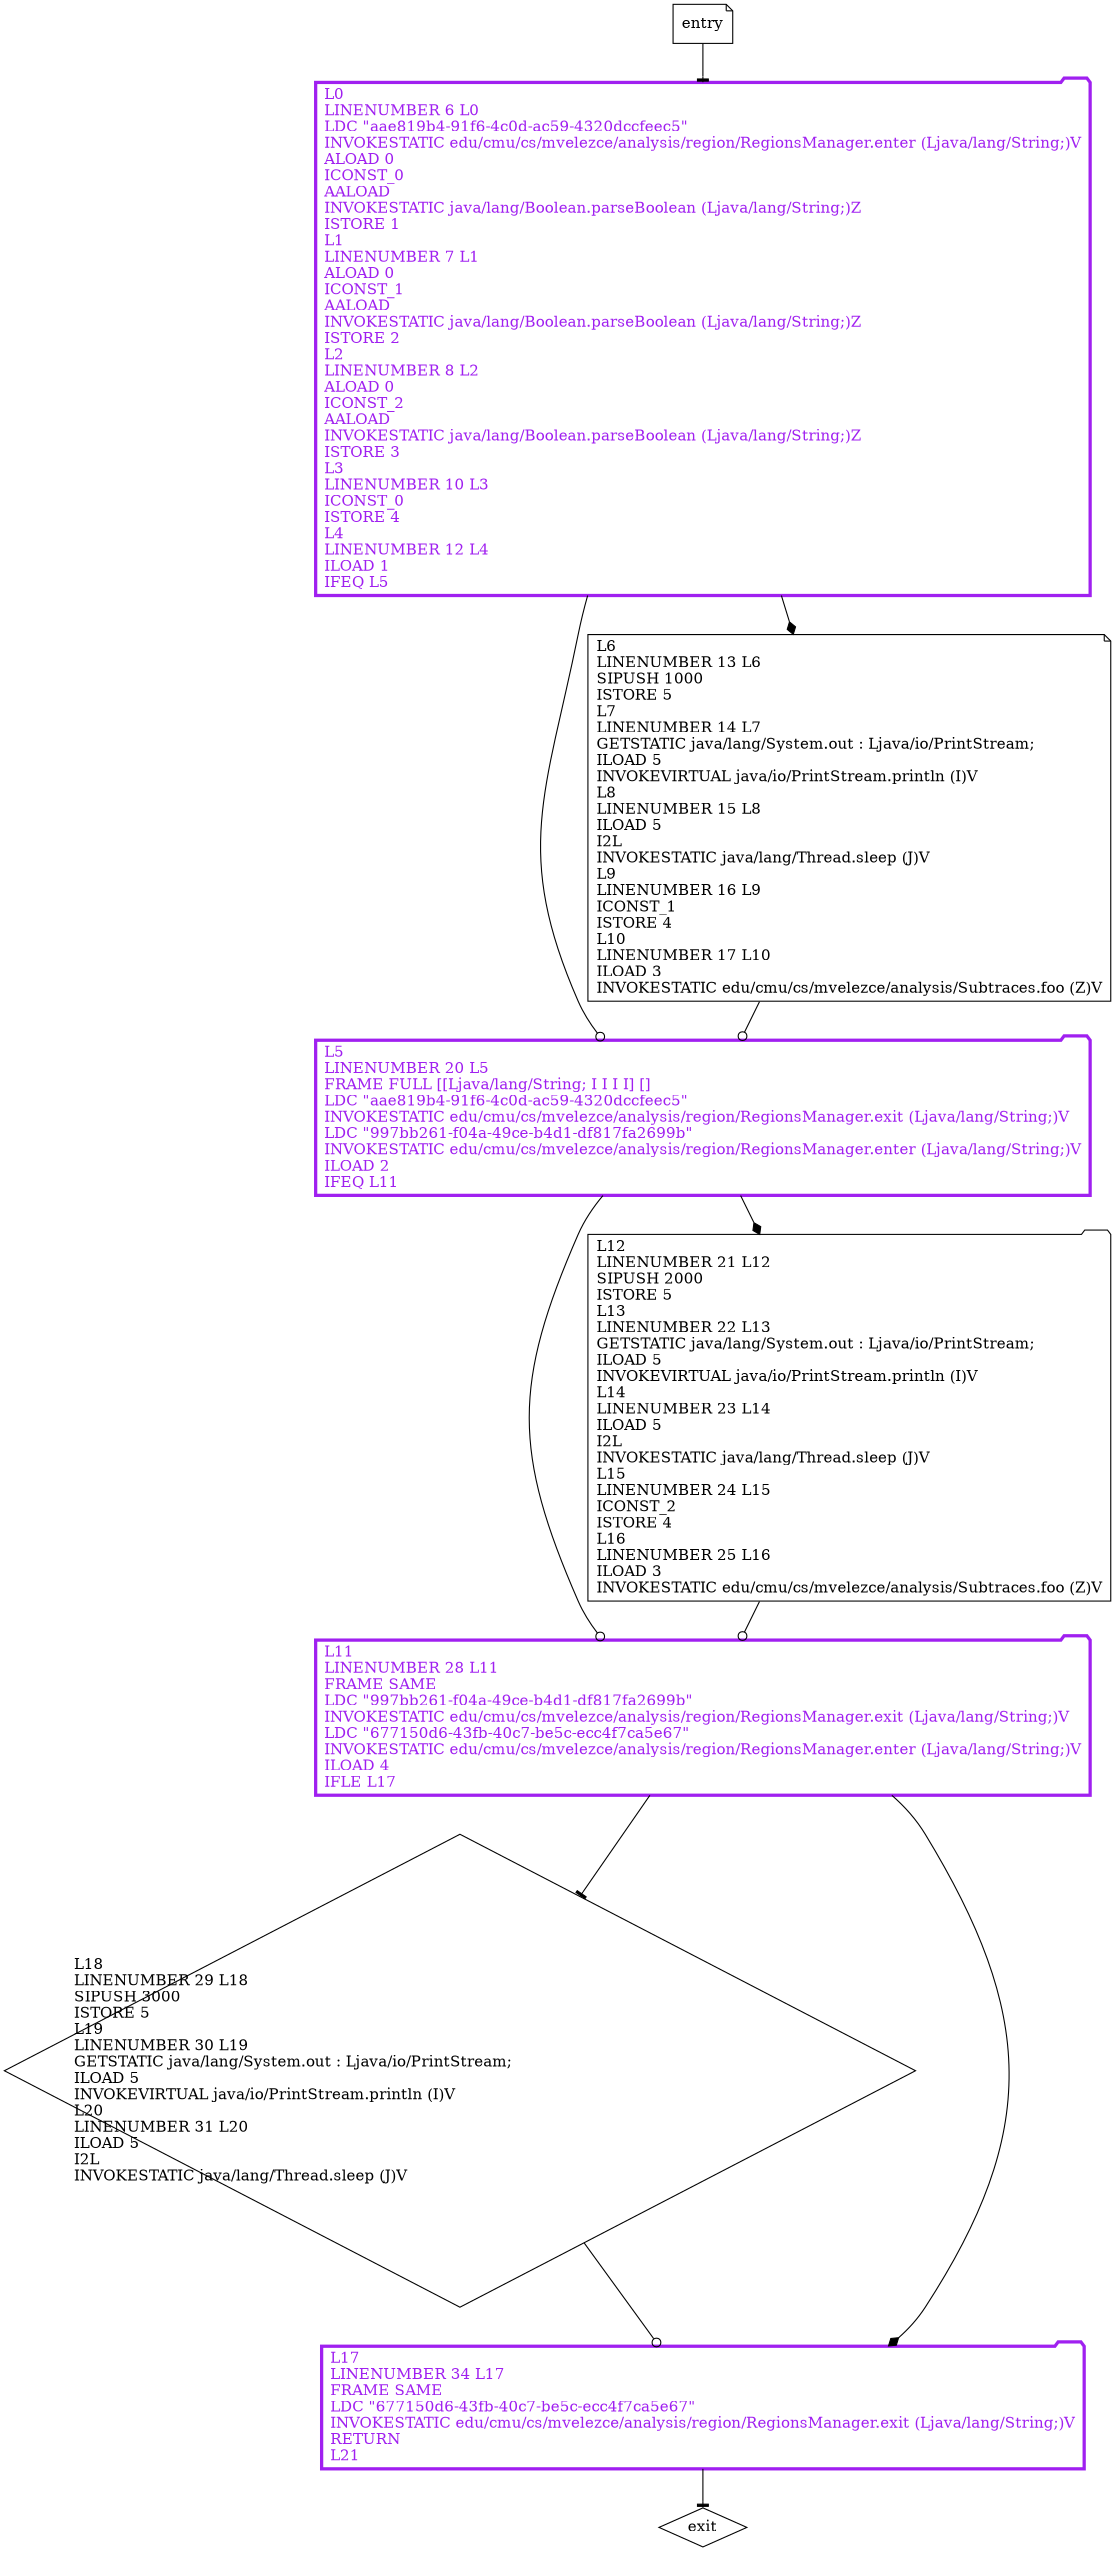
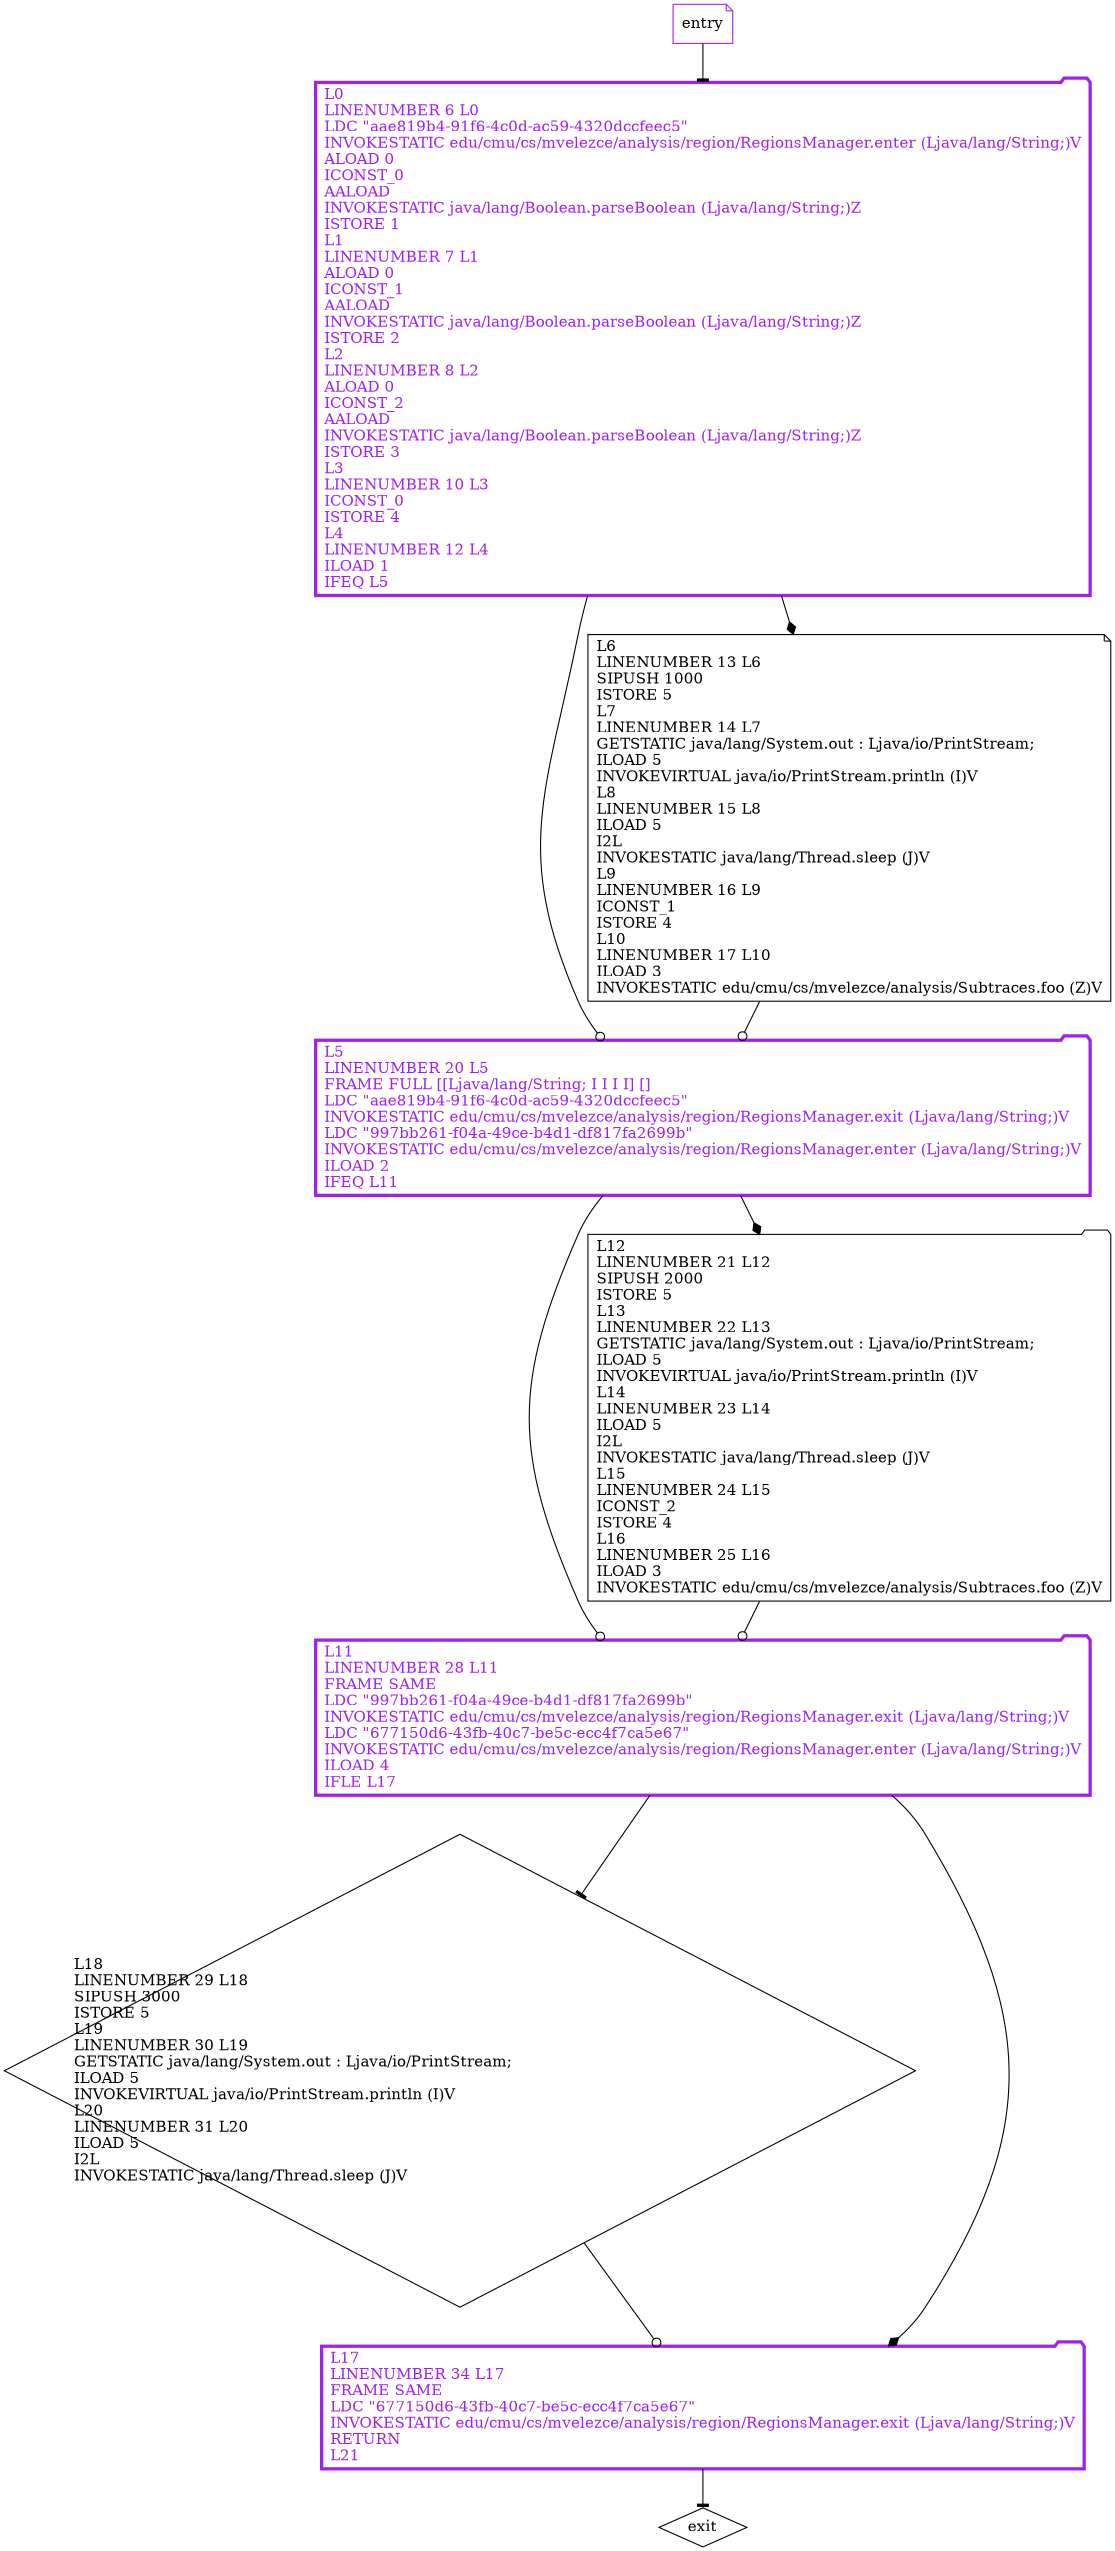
node "entry": color black -> purple
